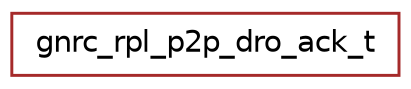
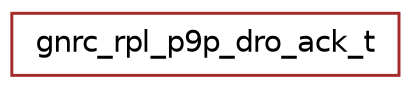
node "gnrc_rpl_p2p_dro_ack_t": label "gnrc_rpl_p2p_dro_ack_t" -> "gnrc_rpl_p9p_dro_ack_t"
